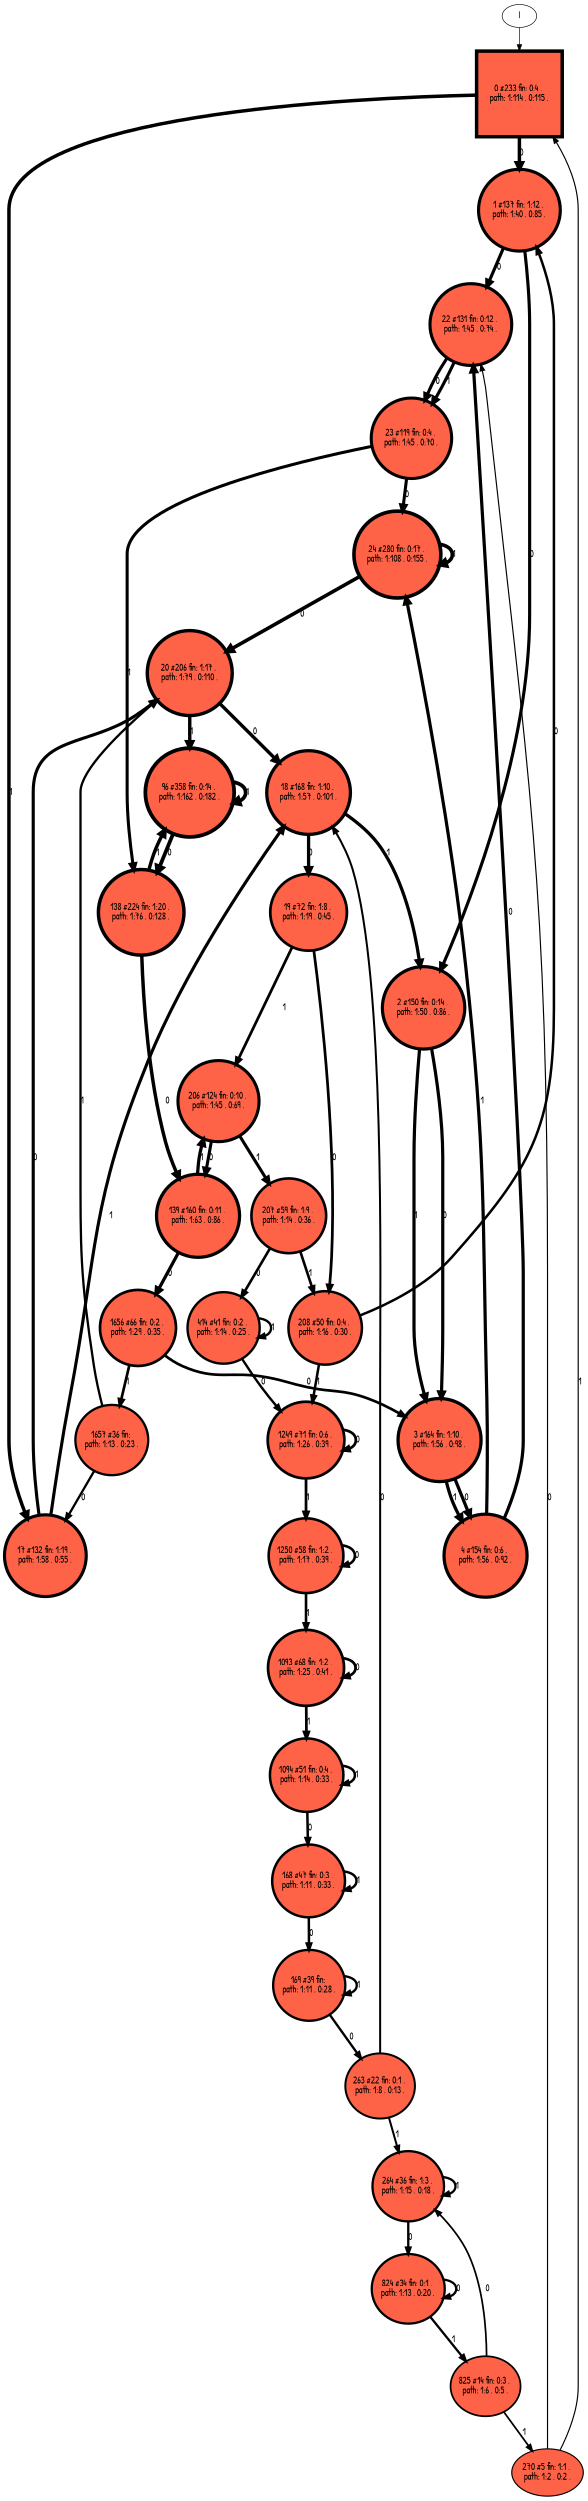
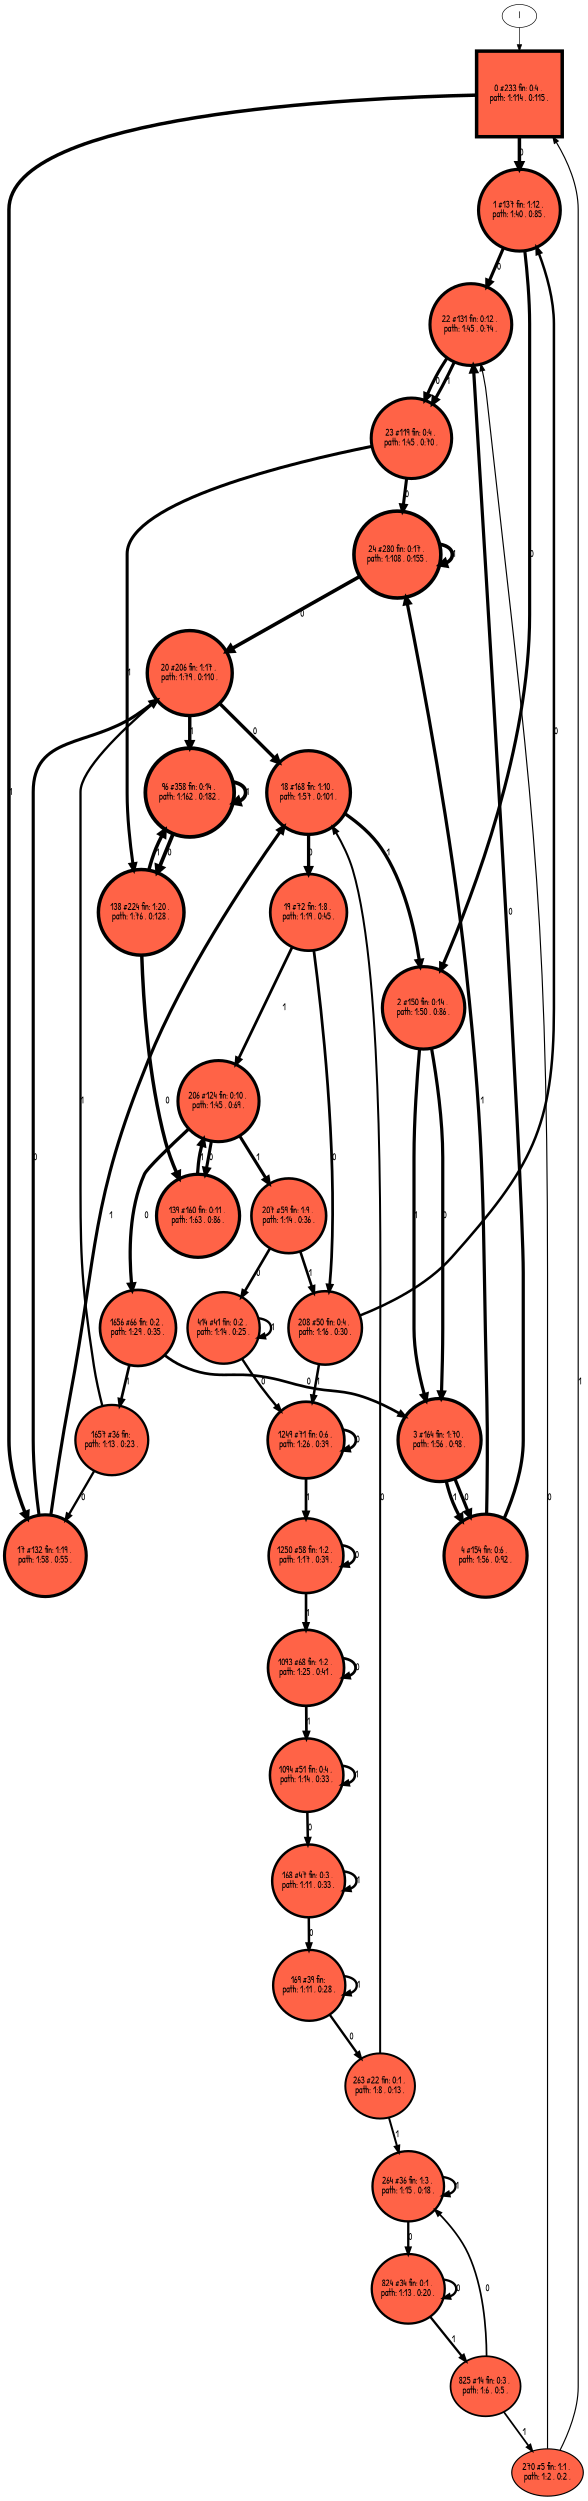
edge "139 #160 fin: 0:11 , path: 1:63 , 0:86 ," -> "1656 #66 fin: 0:2 , path: 1:29 , 0:35 ,": now "206 #124 fin: 0:10 , path: 1:45 , 0:69 ," -> "1656 #66 fin: 0:2 , path: 1:29 , 0:35 ,"
node "3 #164 fin: 1:10 , path: 1:56 , 0:98 ,": label "3 #164 fin: 1:10 , path: 1:56 , 0:98 ," -> "3 #164 fin: 1:70 , path: 1:56 , 0:98 ,"
